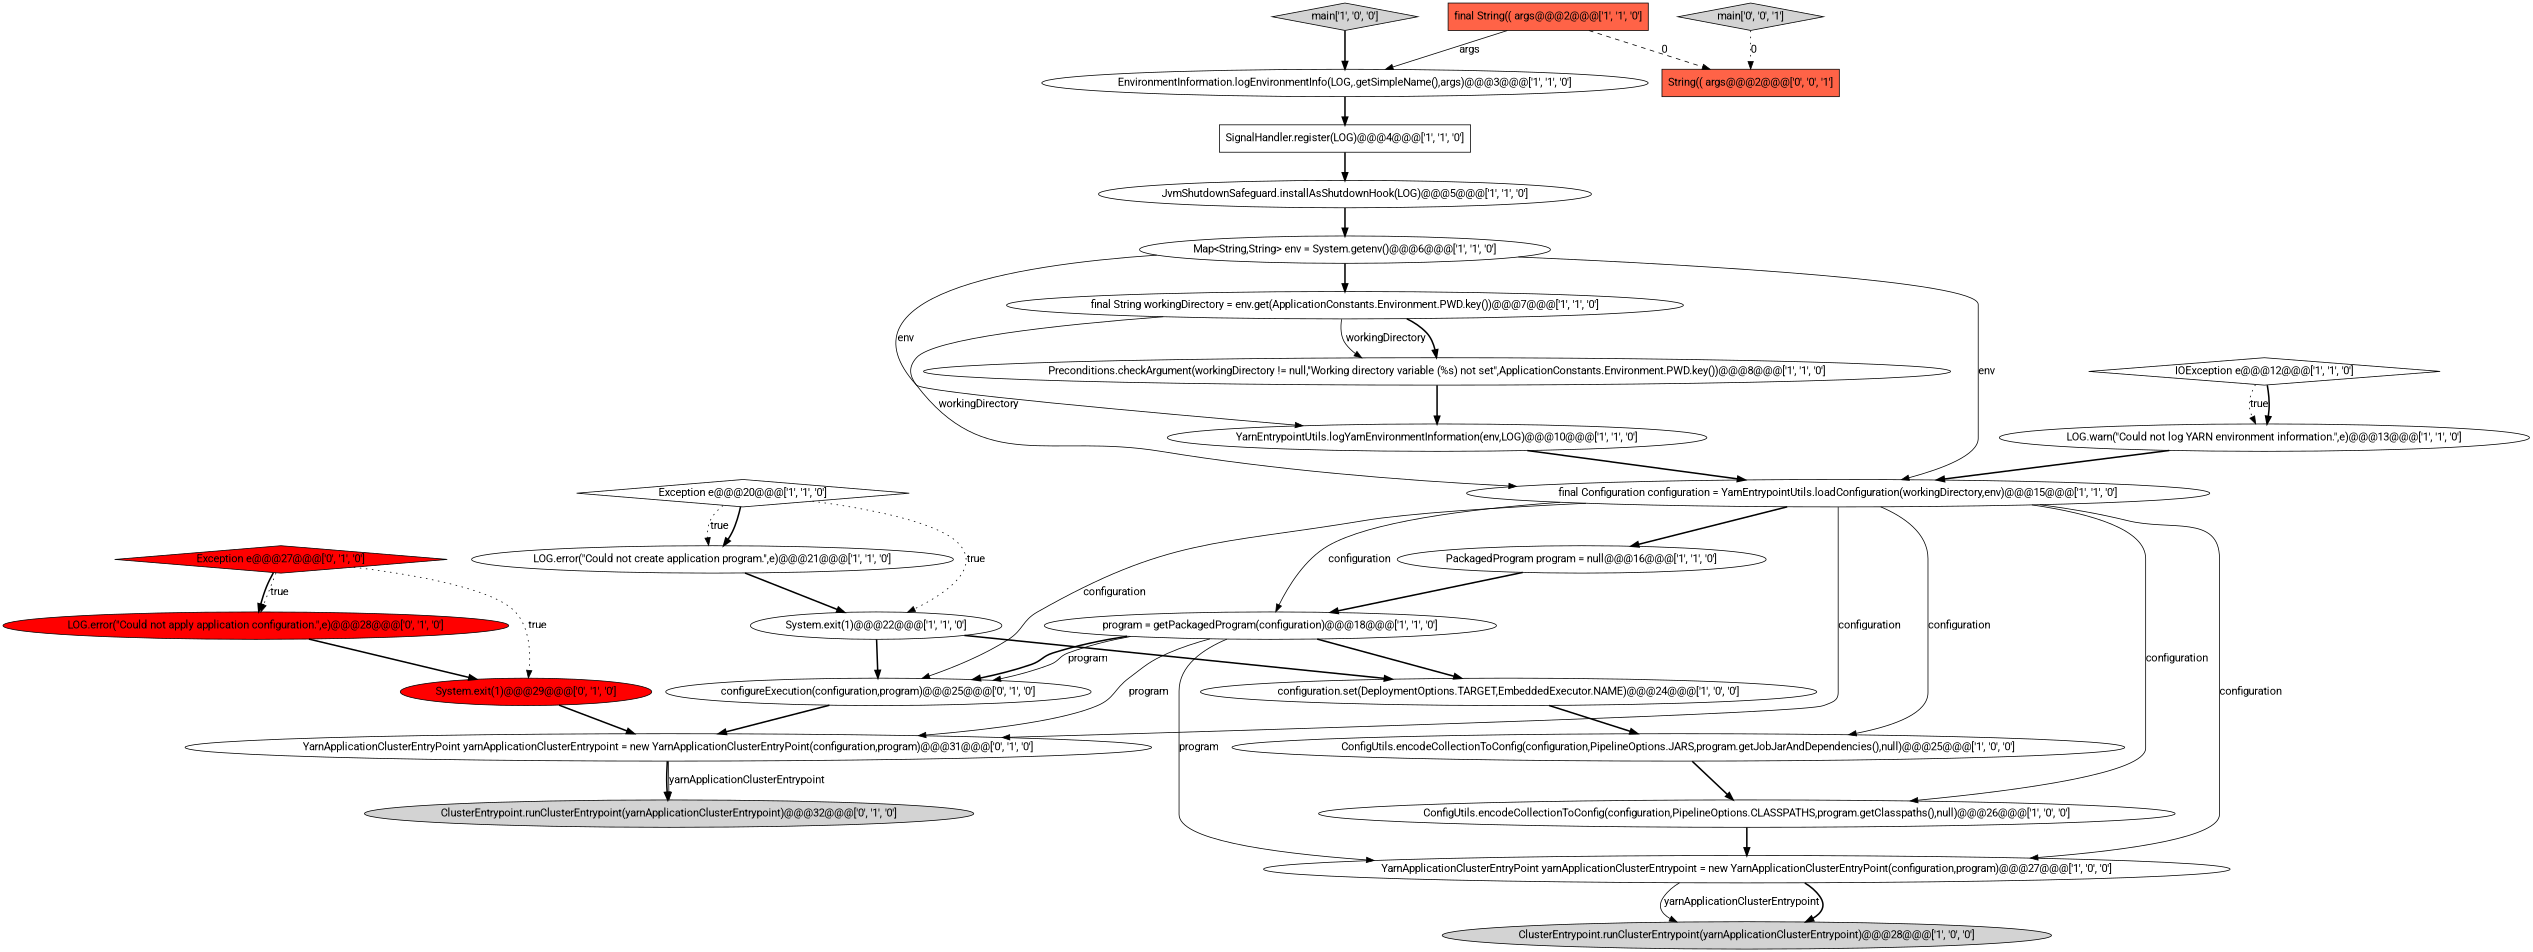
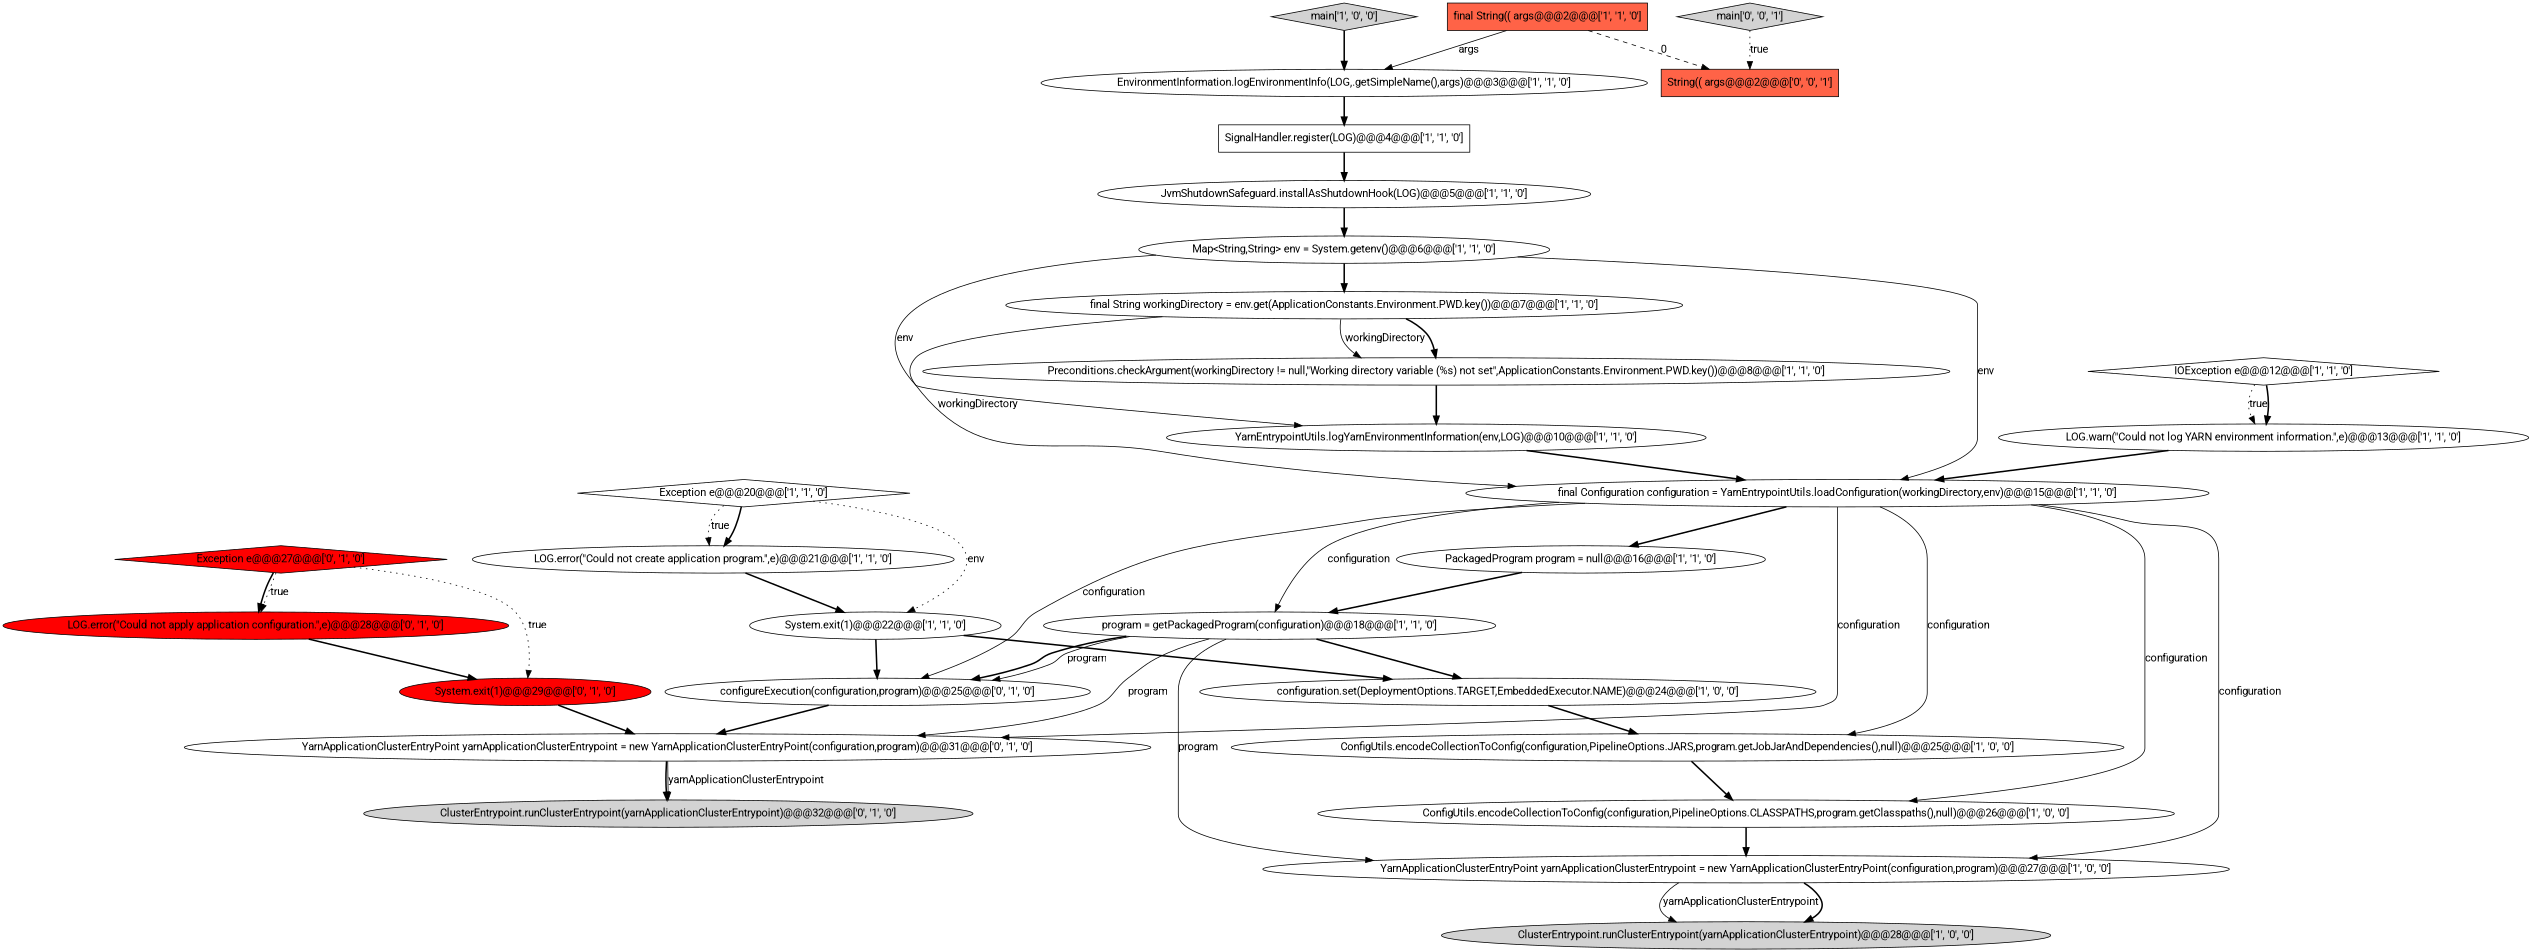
edge "main['0', '0', '1']" -> "String(( args@@@2@@@['0', '0', '1']": label "0" -> "true"
edge "Exception e@@@20@@@['1', '1', '0']" -> "System.exit(1)@@@22@@@['1', '1', '0']": label "true" -> "env"
